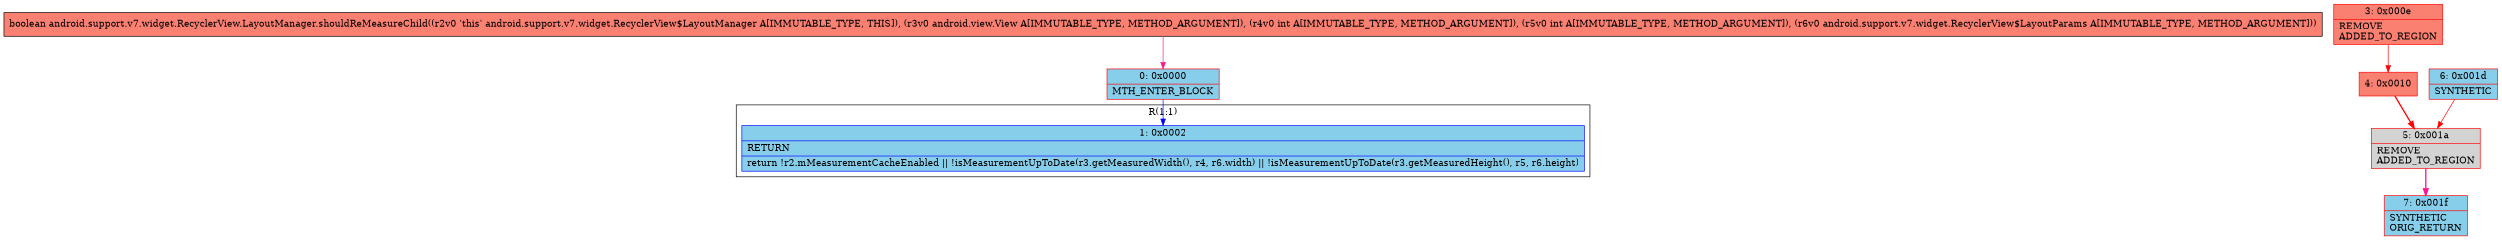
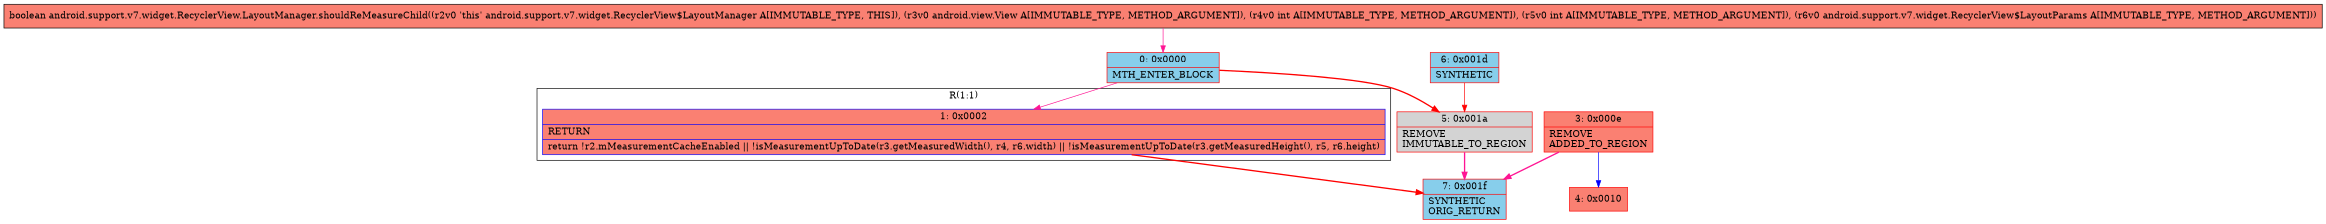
edge "3: 0x000e" -> "4: 0x0010": color red -> blue
edge "0: 0x0000" -> "1: 0x0002": color blue -> deeppink
edge "4: 0x0010" -> "5: 0x001a": now "0: 0x0000" -> "5: 0x001a"
node "1: 0x0002": fillcolor skyblue -> salmon
node "5: 0x001a": text "ADDED_TO_REGION" -> "IMMUTABLE_TO_REGION"
edge "3: 0x000e" -> "7: 0x001f": added
edge "1: 0x0002" -> "7: 0x001f": added
